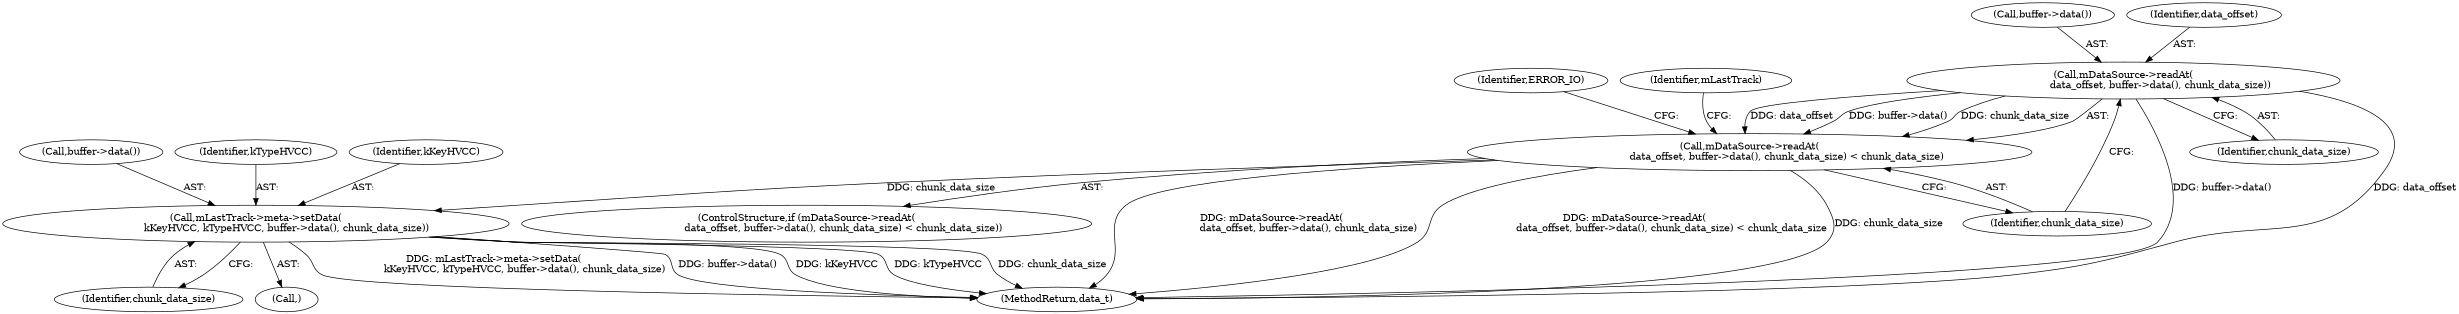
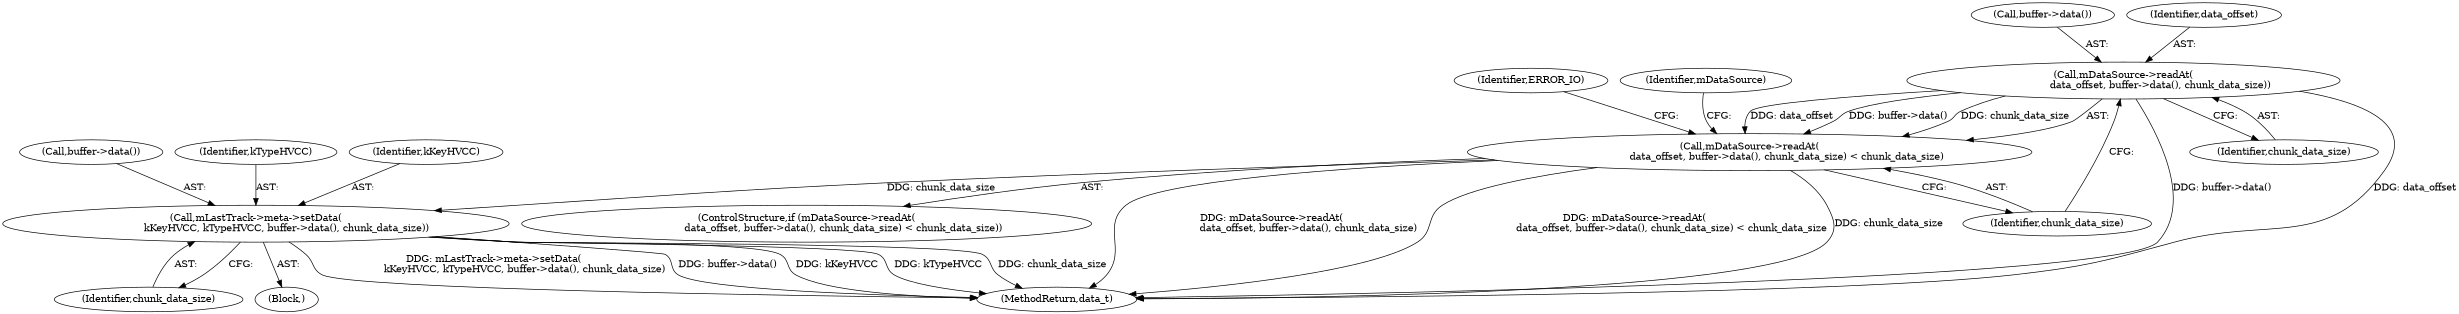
node "(Identifier,mLastTrack)": label "(Identifier,mLastTrack)" -> "(Identifier,mDataSource)"
node "(Call,)": label "(Call,)" -> "(Block,)"
